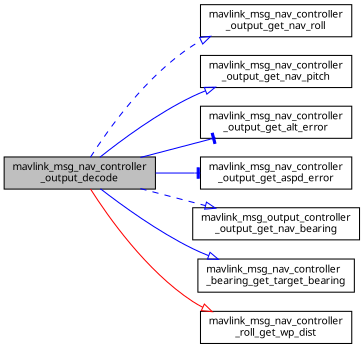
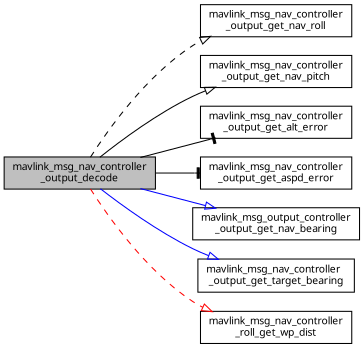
edge "mavlink_msg_nav_controller _output_decode" -> "mavlink_msg_nav_controller _output_get_nav_roll": color blue -> black
edge "mavlink_msg_nav_controller _output_decode" -> "mavlink_msg_nav_controller _output_get_nav_pitch": color blue -> black
edge "mavlink_msg_nav_controller _output_decode" -> "mavlink_msg_nav_controller _output_get_alt_error": color blue -> black
edge "mavlink_msg_nav_controller _output_decode" -> "mavlink_msg_nav_controller _output_get_aspd_error": color blue -> black
edge "mavlink_msg_nav_controller _output_decode" -> "mavlink_msg_output_controller _output_get_nav_bearing": style dashed -> solid
edge "mavlink_msg_nav_controller _output_decode" -> "mavlink_msg_nav_controller _roll_get_wp_dist": style solid -> dashed
node "mavlink_msg_nav_controller _bearing_get_target_bearing": label "mavlink_msg_nav_controller _bearing_get_target_bearing" -> "mavlink_msg_nav_controller _output_get_target_bearing"
